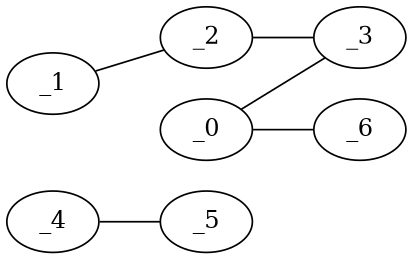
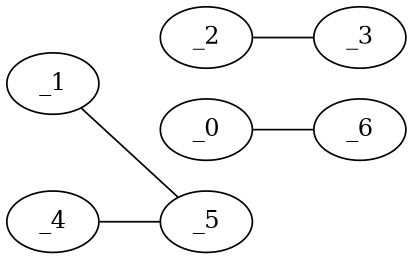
edge "_2" -- "_1": now "_5" -- "_1"
edge "_3" -- "_0": removed
